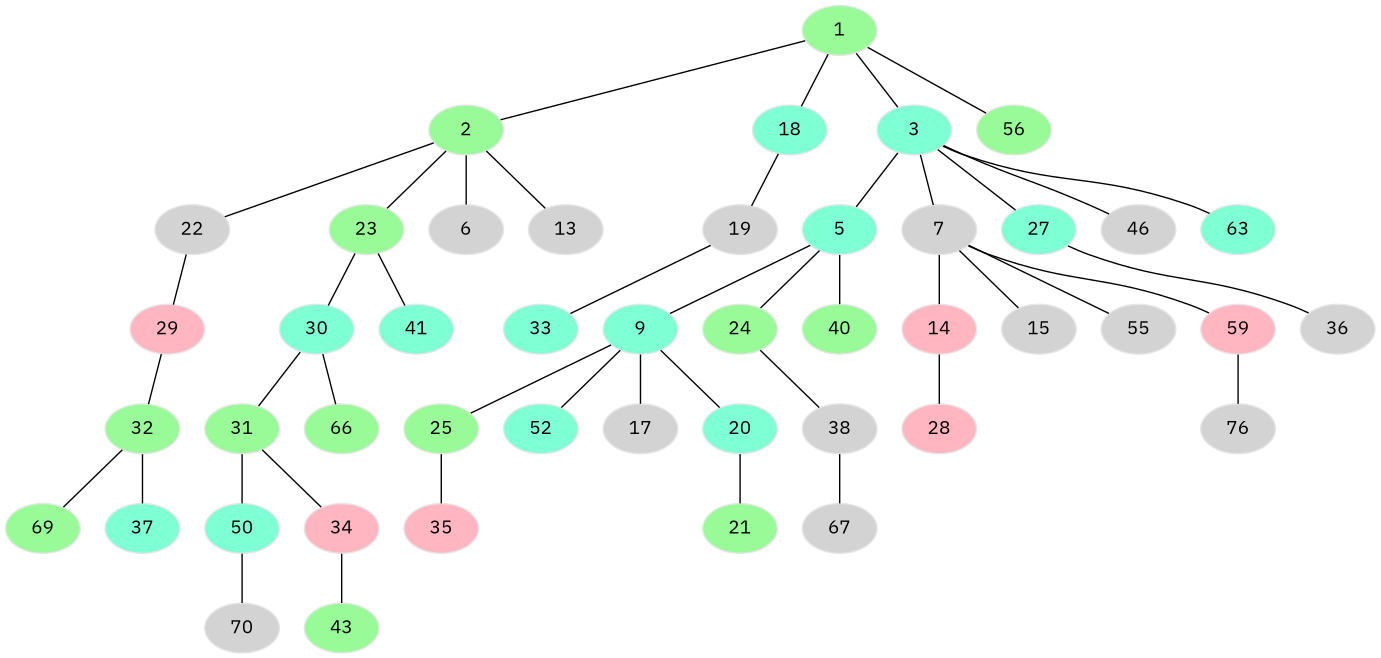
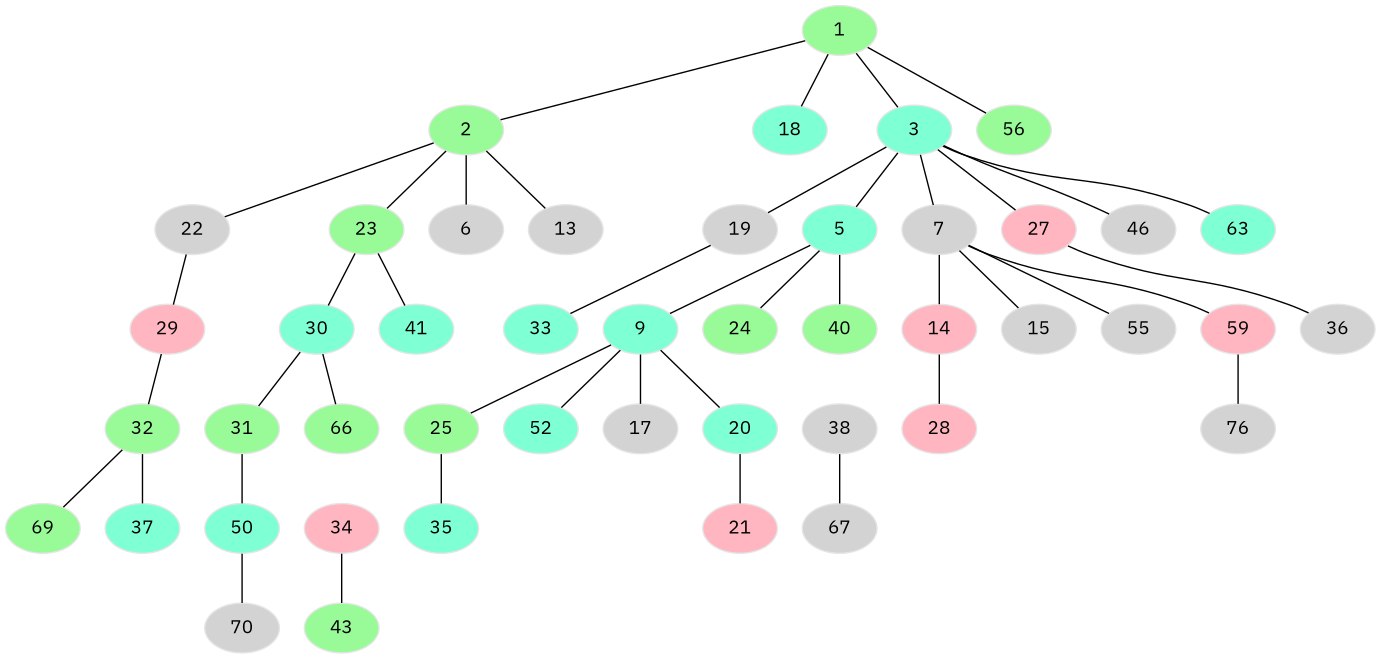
edge "18" -- "19": now "3" -- "19"
node "27": fillcolor aquamarine -> lightpink
edge "24" -- "38": removed
edge "31" -- "34": removed
node "35": fillcolor lightpink -> aquamarine
node "21": fillcolor palegreen -> lightpink
